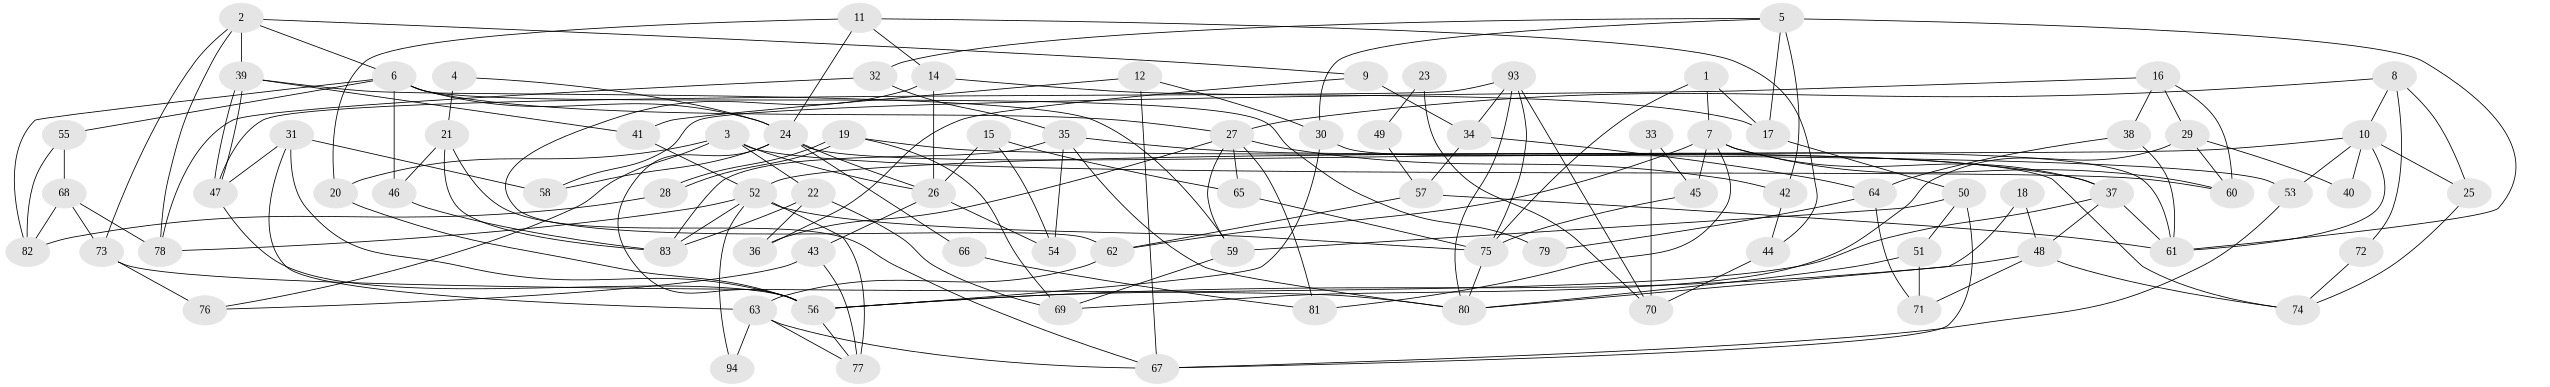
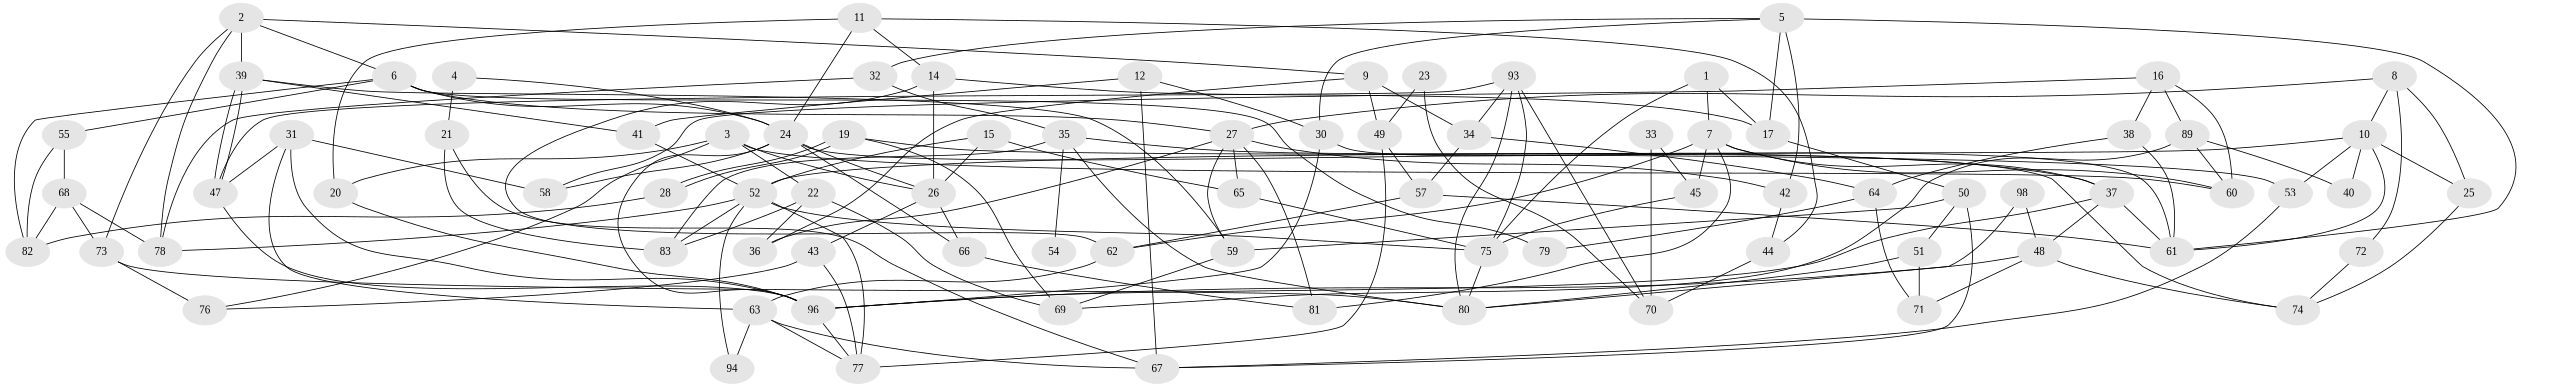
edge "9" -- "49": added
node "29": label "29" -> "89"
edge "15" -- "54": now "15" -- "52"
node "46": removed
node "18": label "18" -> "98"
edge "26" -- "54": now "26" -- "66"
node "56": label "56" -> "96"
edge "49" -- "77": added
